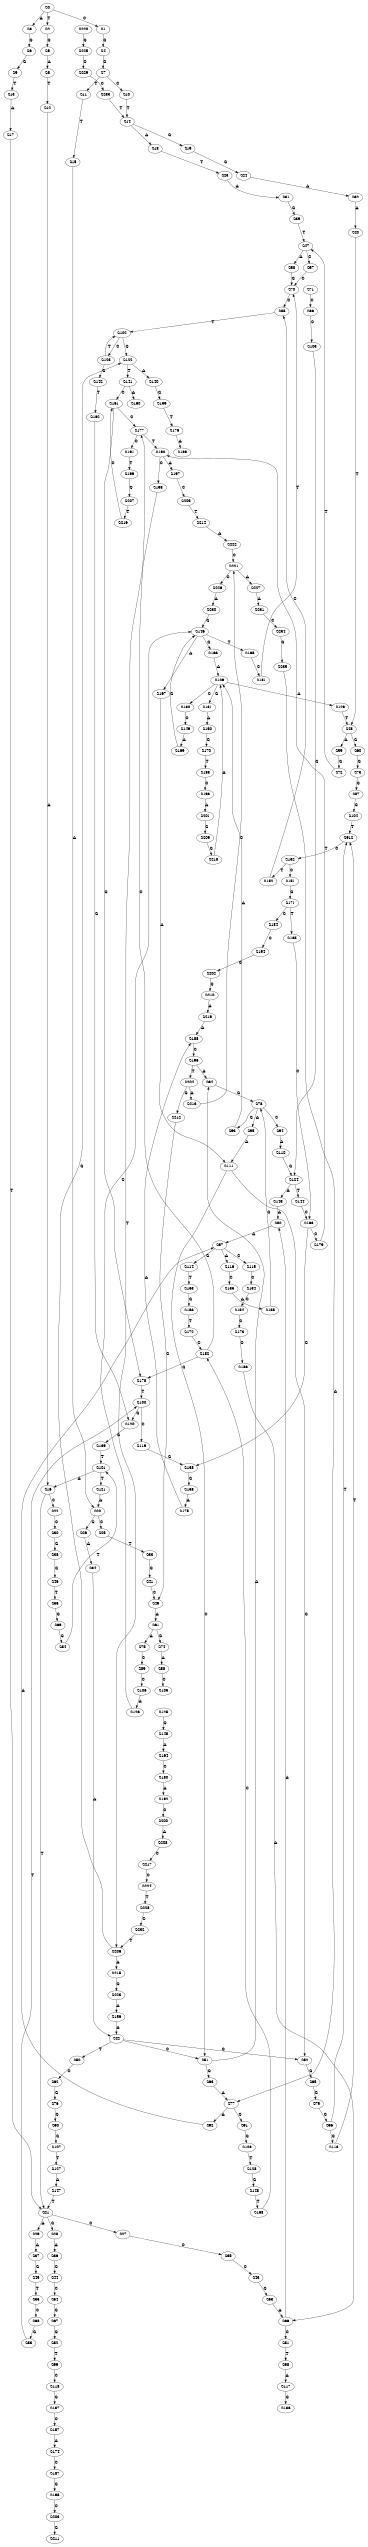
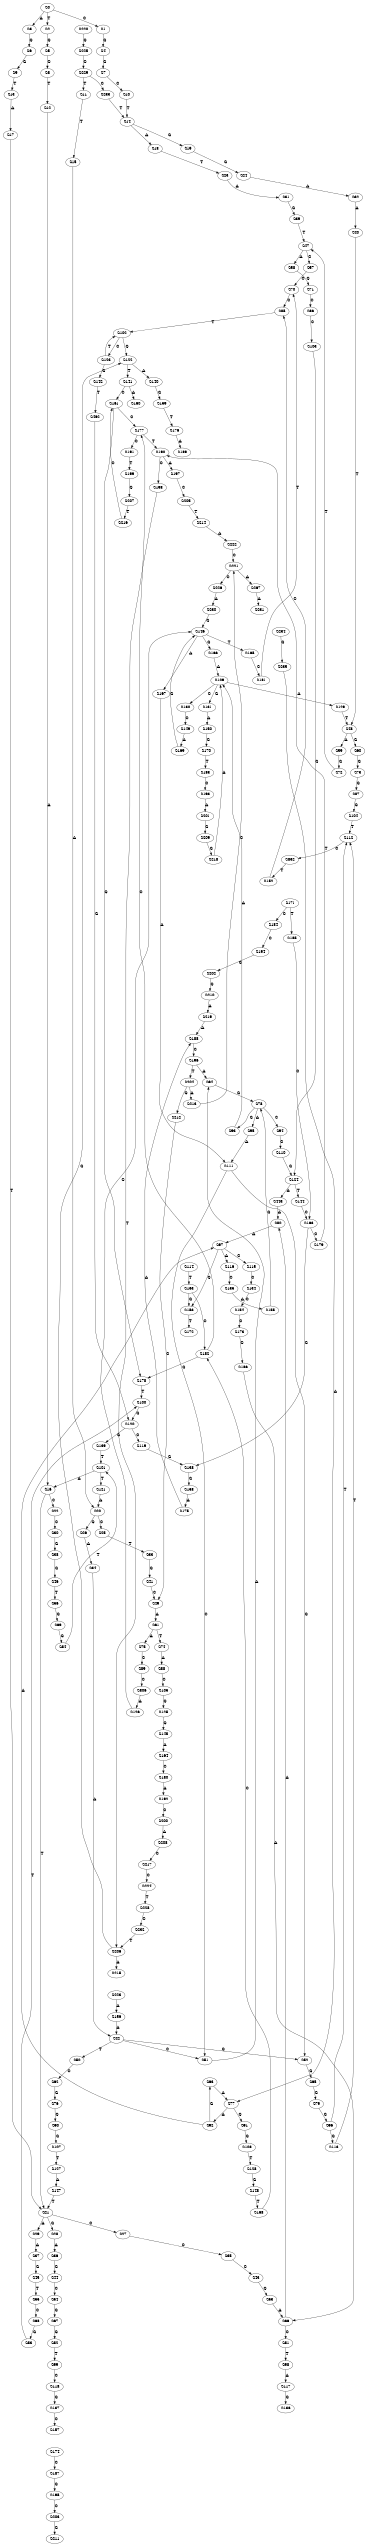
edge "S5" -> "S8": label "A" -> "G"
edge "S7" -> "S11": now "S229" -> "S11"
edge "S58" -> "S70": now "S58" -> "S71"
node "S162": label "S162" -> "S462"
node "S227": label "S227" -> "S267"
edge "S231" -> "S234": removed, label "C"
node "S912": label "S912" -> "S112"
node "S132": label "S132" -> "S832"
node "S151": removed
edge "S94" -> "S110": label "A" -> "C"
node "S143": label "S143" -> "S443"
edge "S97" -> "S114": now "S97" -> "S153"
edge "S172" -> "S182": now "S133" -> "S182"
edge "S100" -> "S119": now "S120" -> "S119"
edge "S61" -> "S74": label "G" -> "T"
node "S106": label "S106" -> "S806"
edge "S105" -> "S125": added, label "G"
edge "S215" -> "S223": removed, label "G"
edge "S51" -> "S63": now "S92" -> "S63"
edge "S157" -> "S174": removed, label "A"
